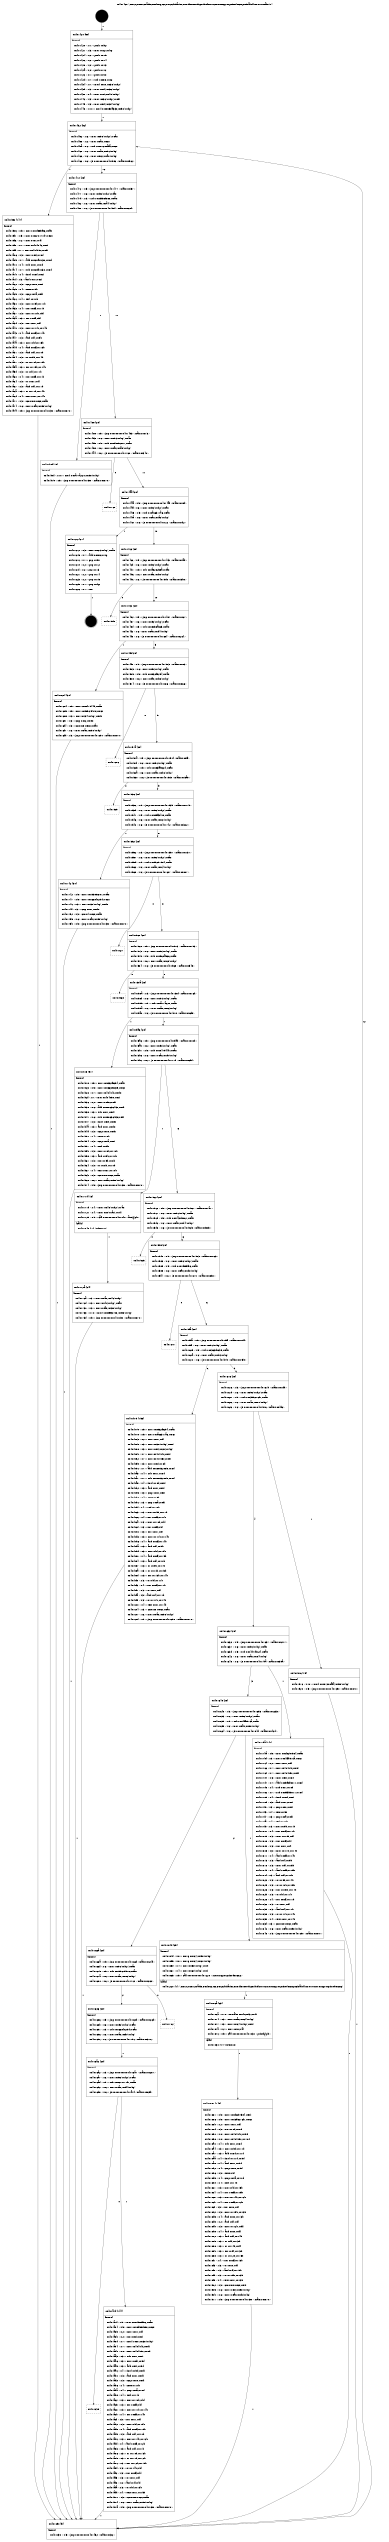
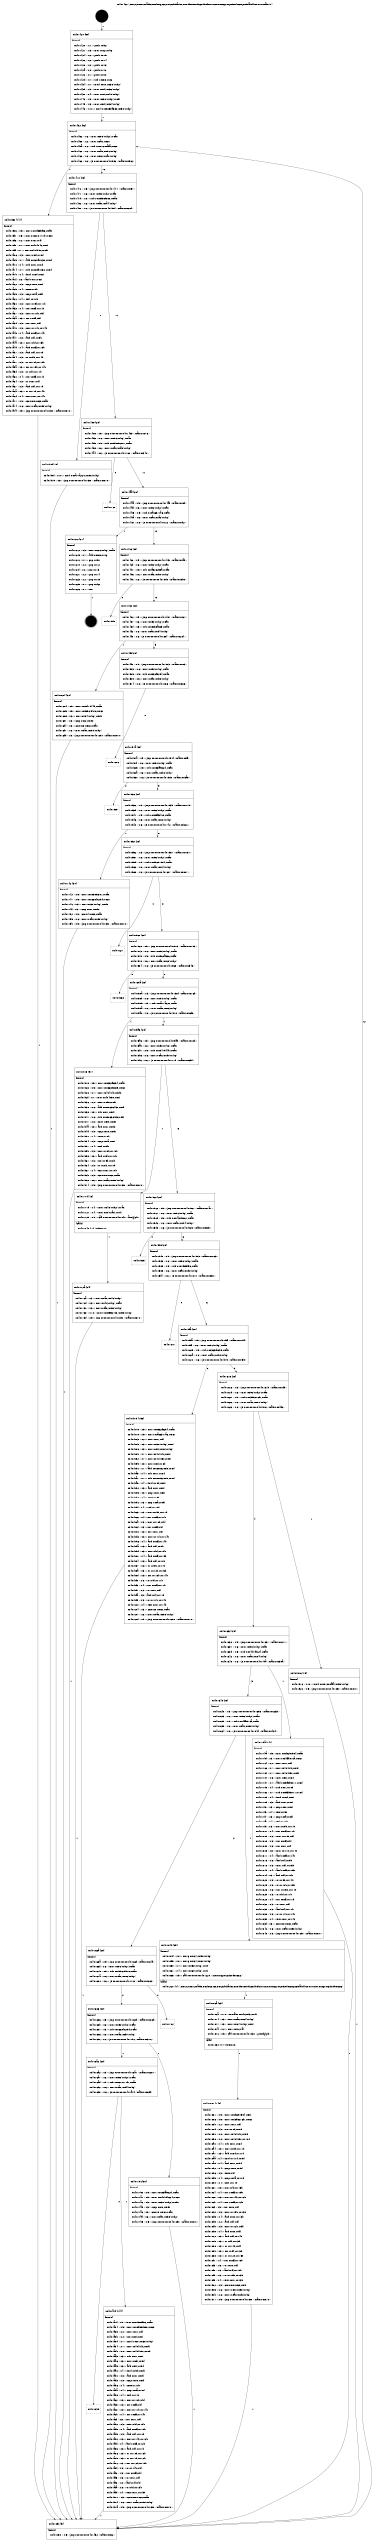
edge "0x4014fe [28]" -> "0x40151a [28]": removed, label "9"
node "0x40179c [30]": added
